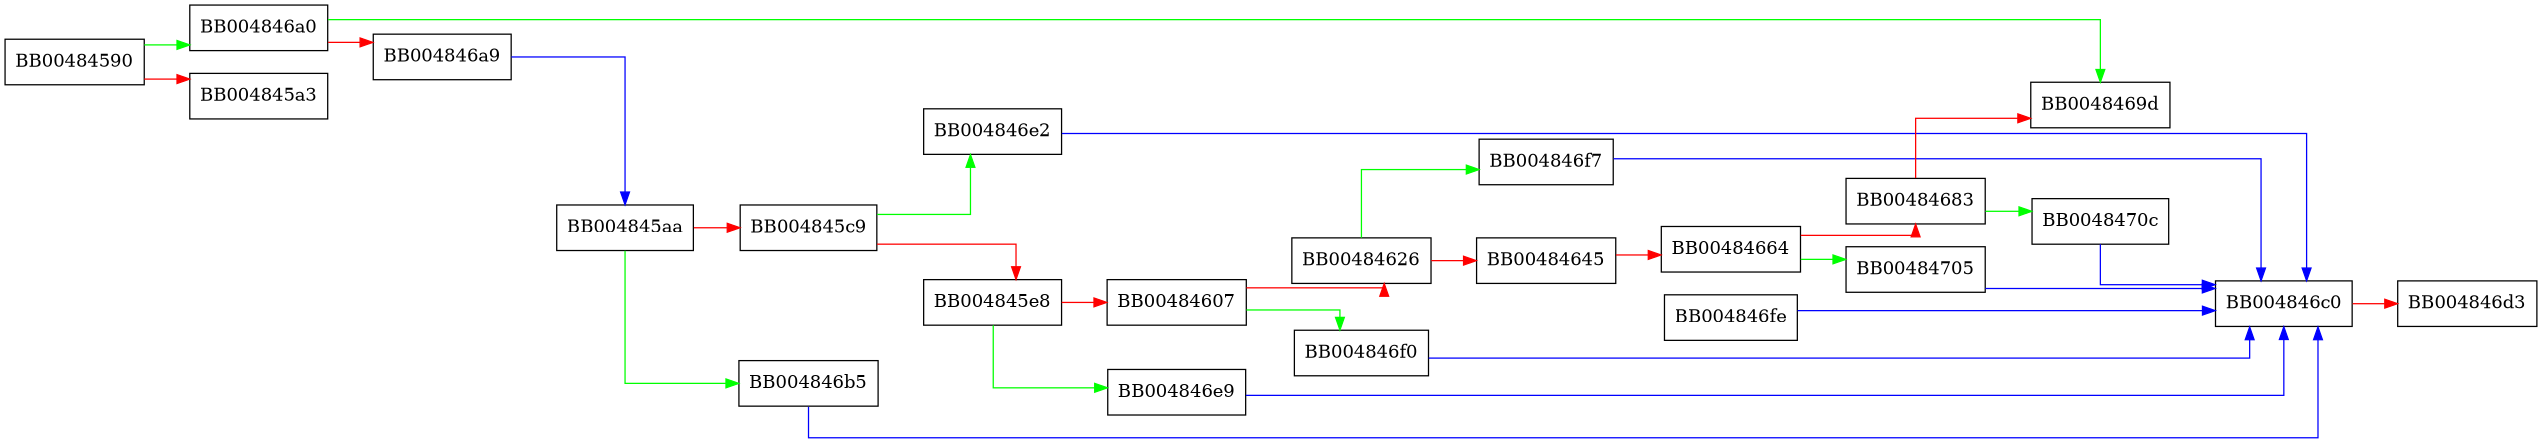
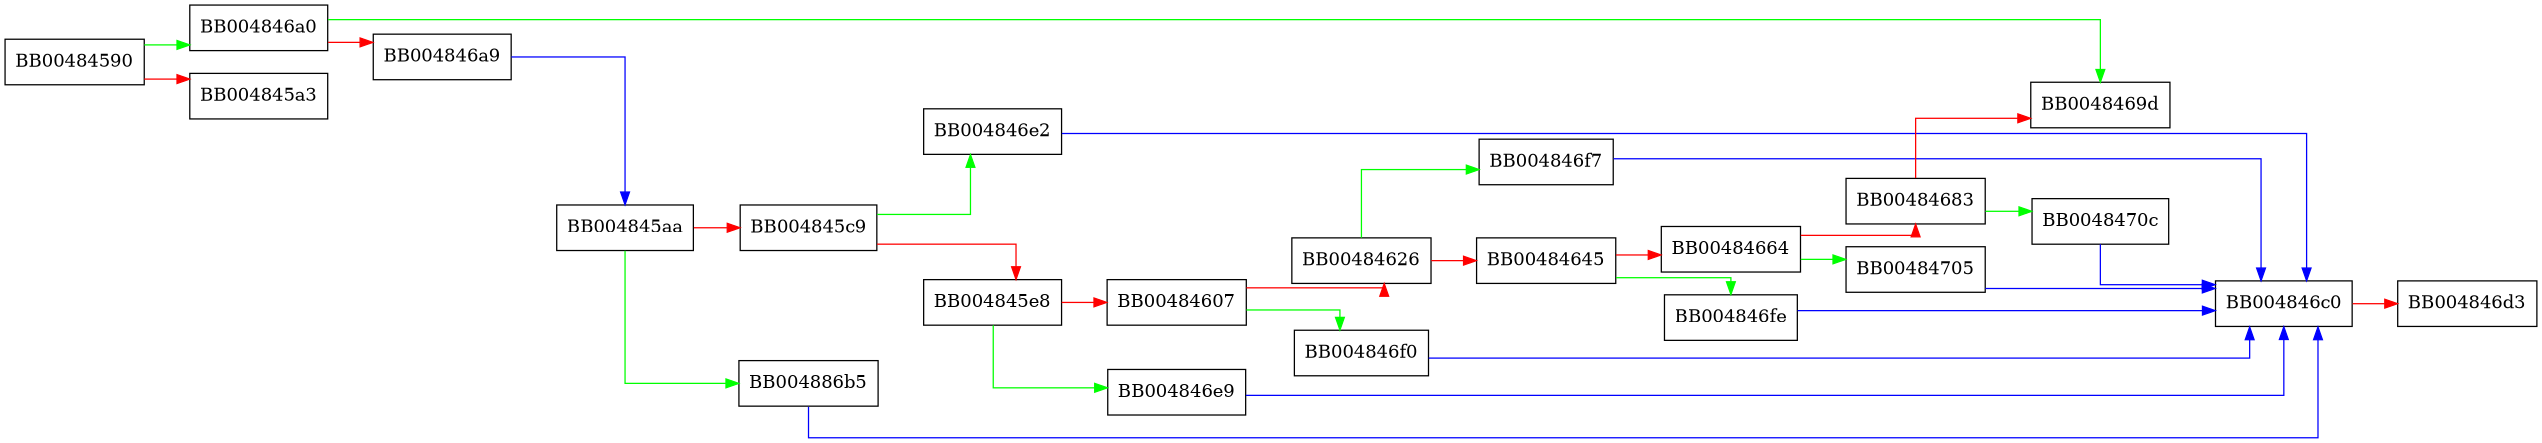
edge "BB00484645" -> "BB004846fe": added
node "BB004846b5": label "BB004846b5" -> "BB004886b5"
